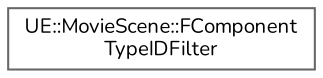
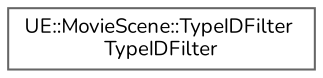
node "UE::MovieScene::FComponent TypeIDFilter": label "UE::MovieScene::FComponent TypeIDFilter" -> "UE::MovieScene::TypeIDFilter TypeIDFilter"
